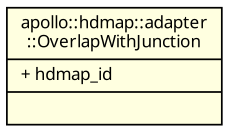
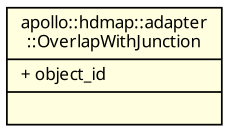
node "apollo::hdmap::adapter": text "+ hdmap_id" -> "+ object_id"
